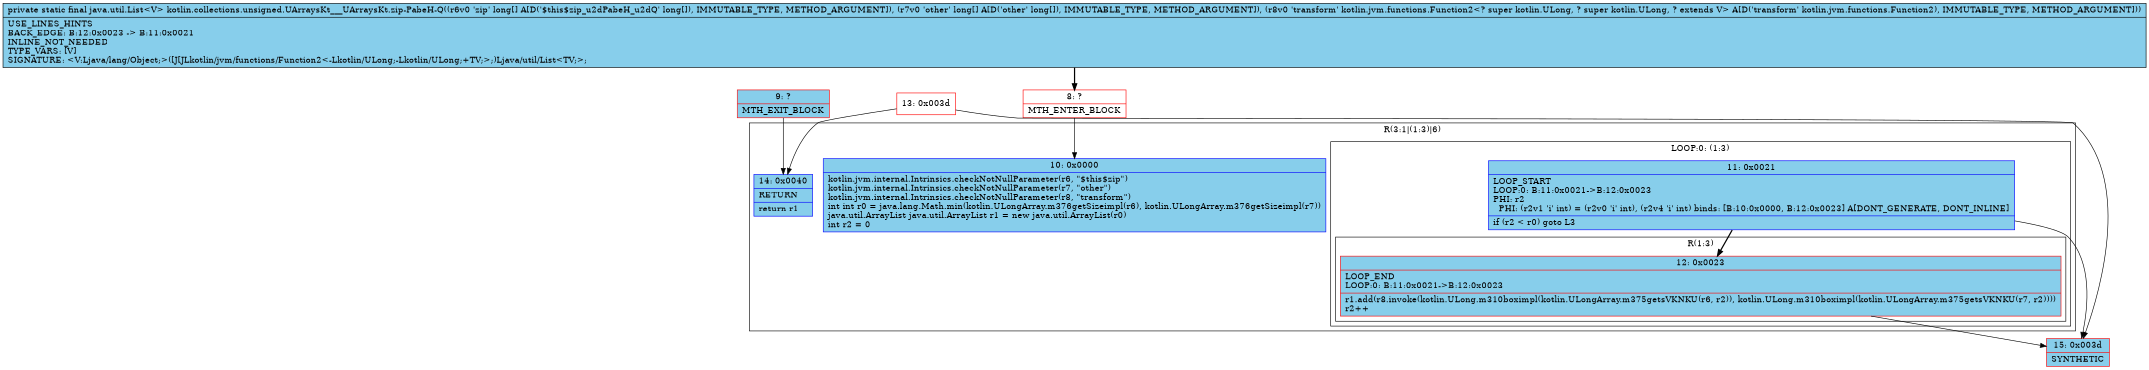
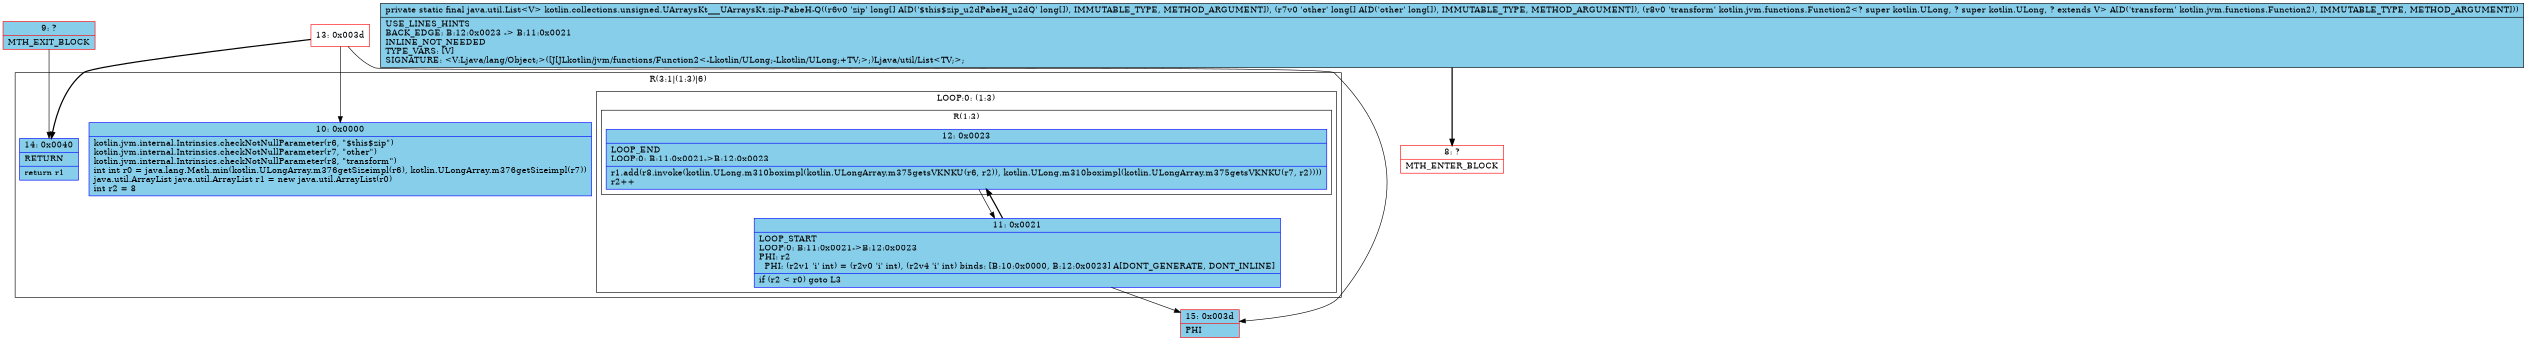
edge "13: 0x003d" -> "14: 0x0040": style solid -> bold
edge "8: ?" -> "10: 0x0000": now "13: 0x003d" -> "10: 0x0000"
node "10: 0x0000": text "int r2 = 0" -> "int r2 = 8"
node "12: 0x0023": color red -> blue
edge "12: 0x0023" -> "15: 0x003d": now "12: 0x0023" -> "11: 0x0021"
node "15: 0x003d": text "SYNTHETIC" -> "PHI"
